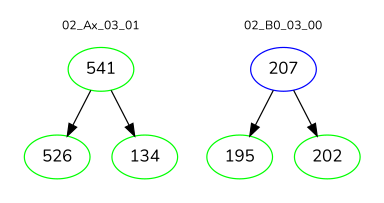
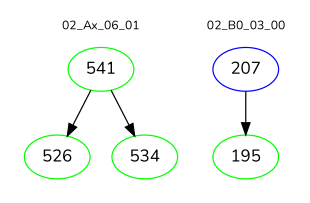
cluster "02_Ax_03_01": label "02_Ax_03_01" -> "02_Ax_06_01"
node "134": label "134" -> "534"
node "202": removed
